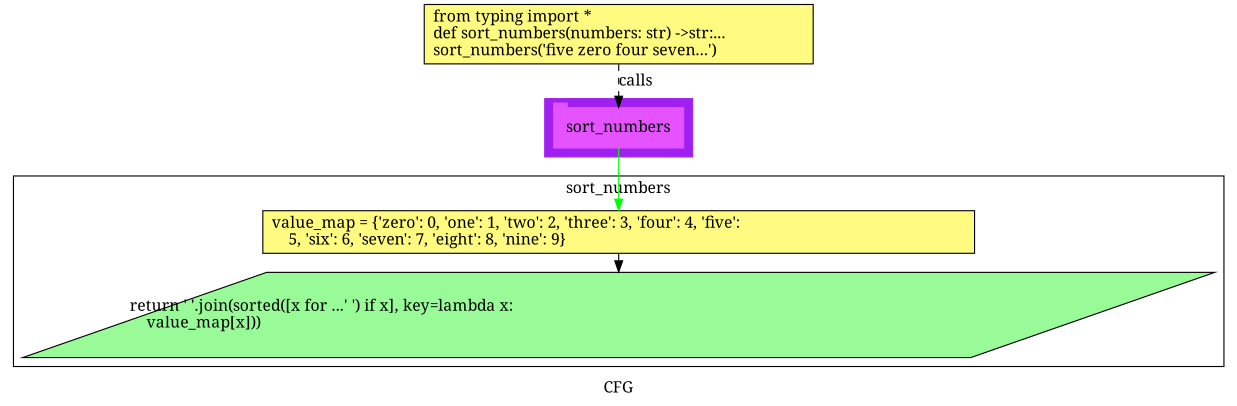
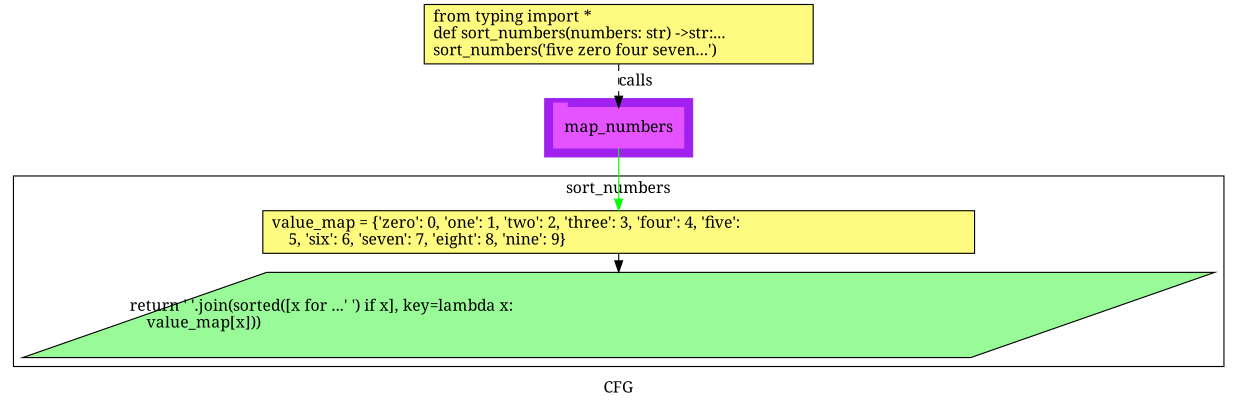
node "sort_numbers": label "sort_numbers" -> "map_numbers"
